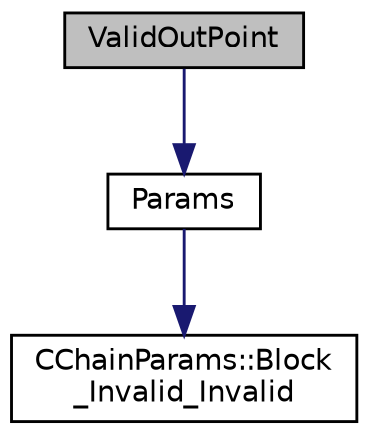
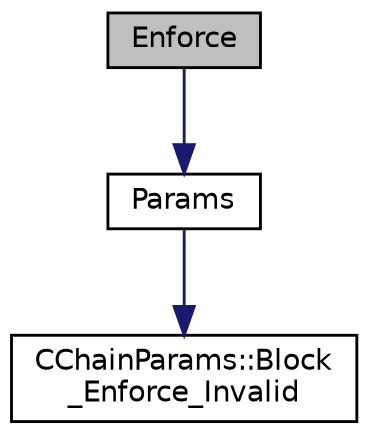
node "ValidOutPoint": label "ValidOutPoint" -> "Enforce"
node "CChainParams::Block _Invalid_Invalid": label "CChainParams::Block _Invalid_Invalid" -> "CChainParams::Block _Enforce_Invalid"
